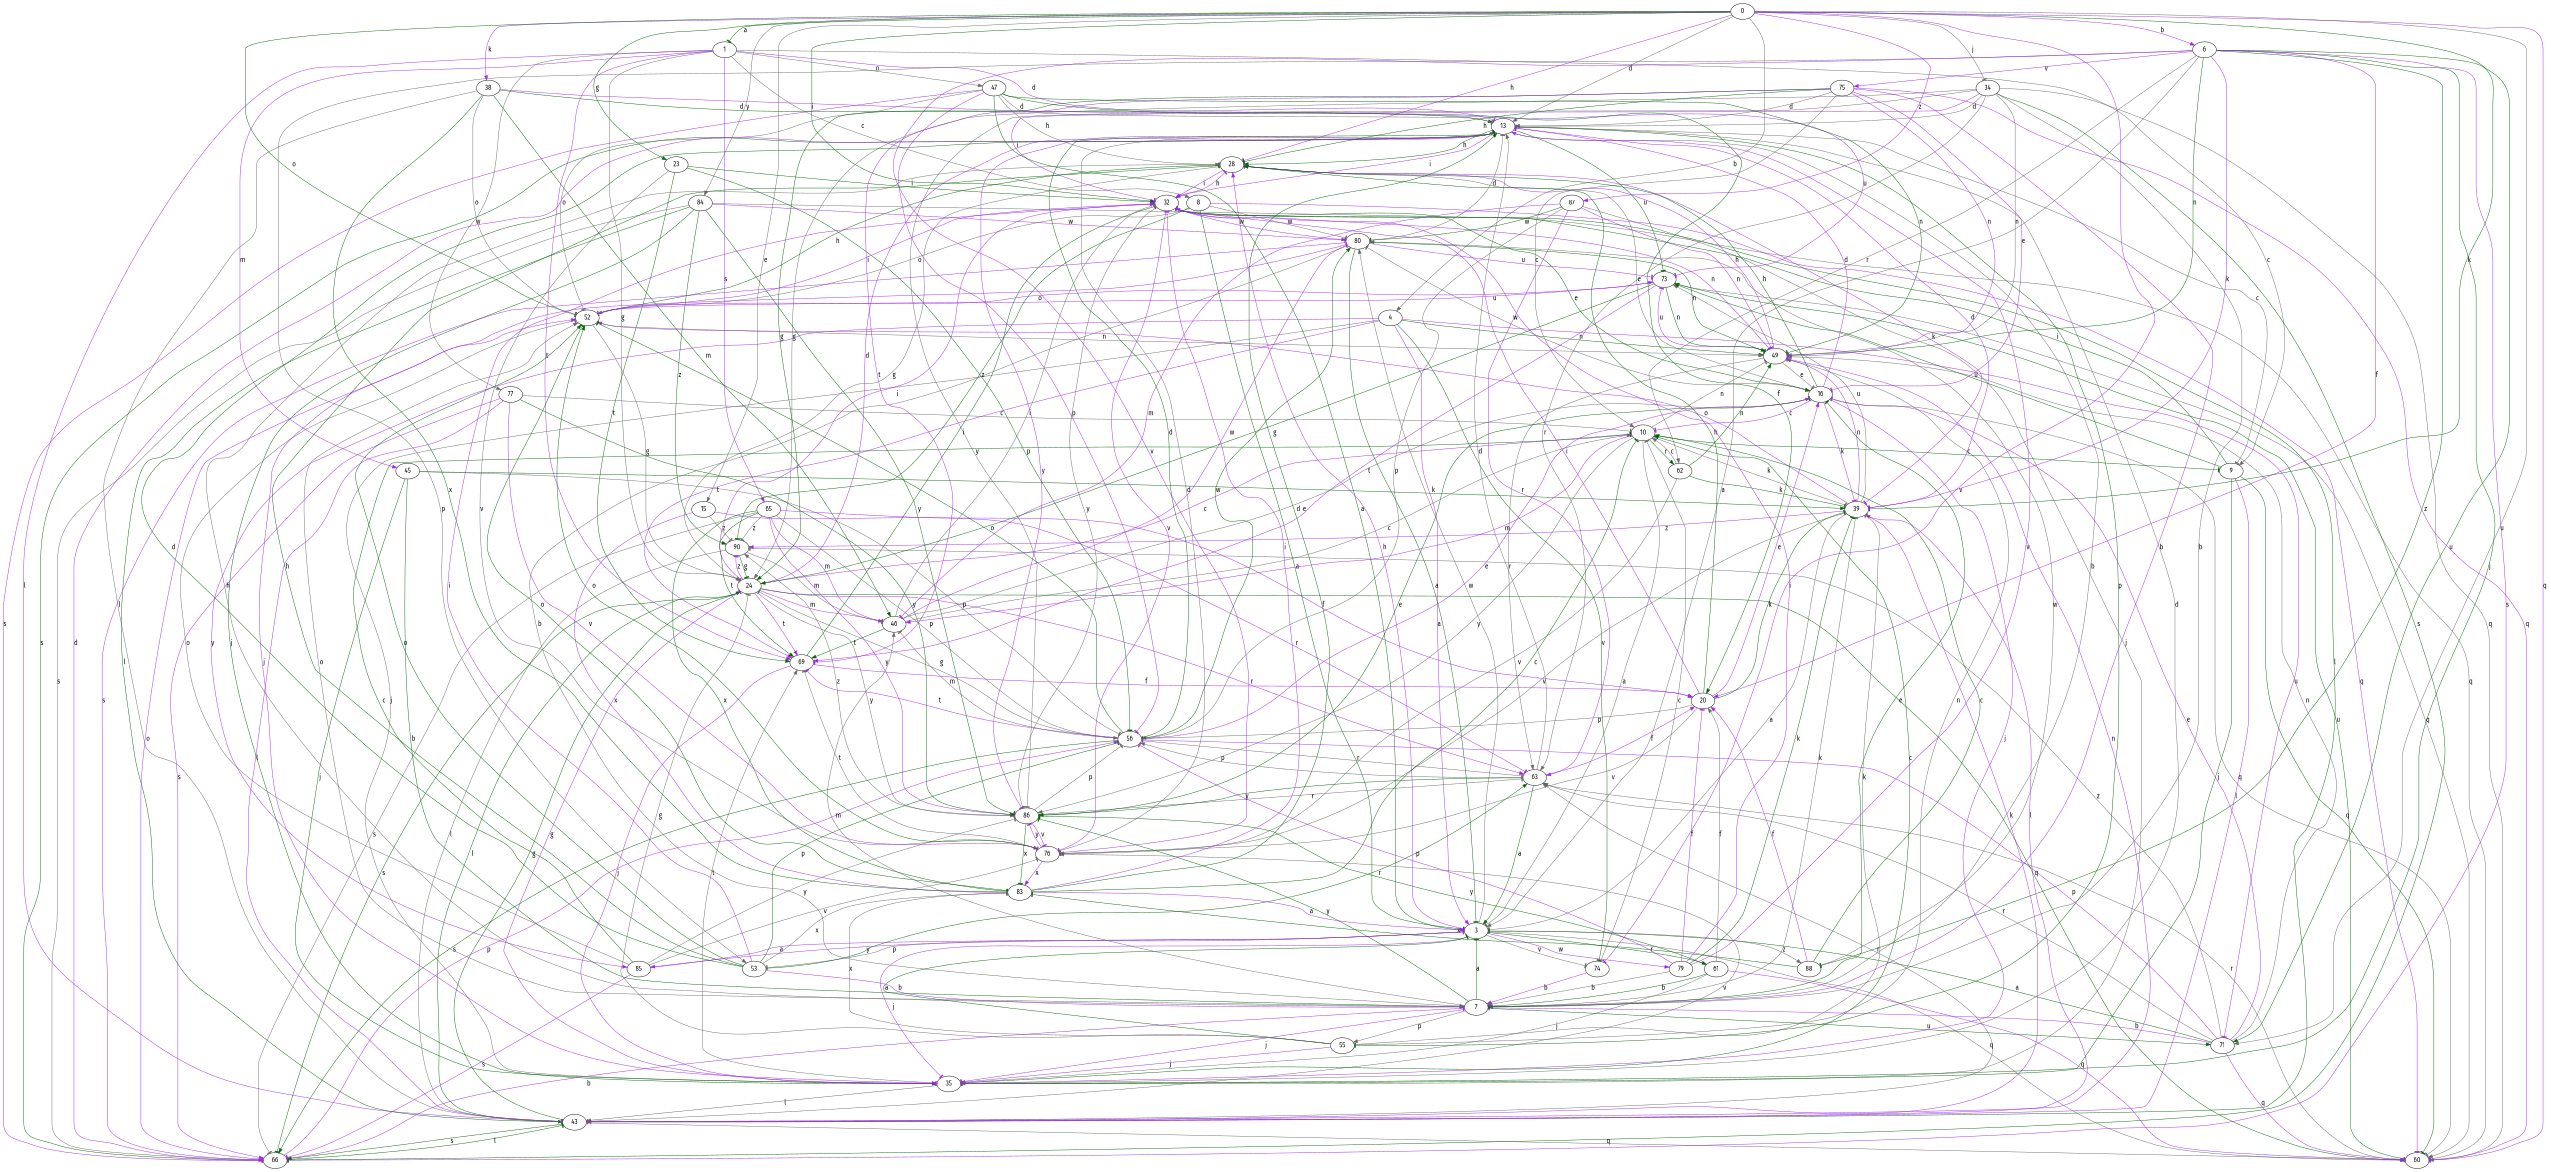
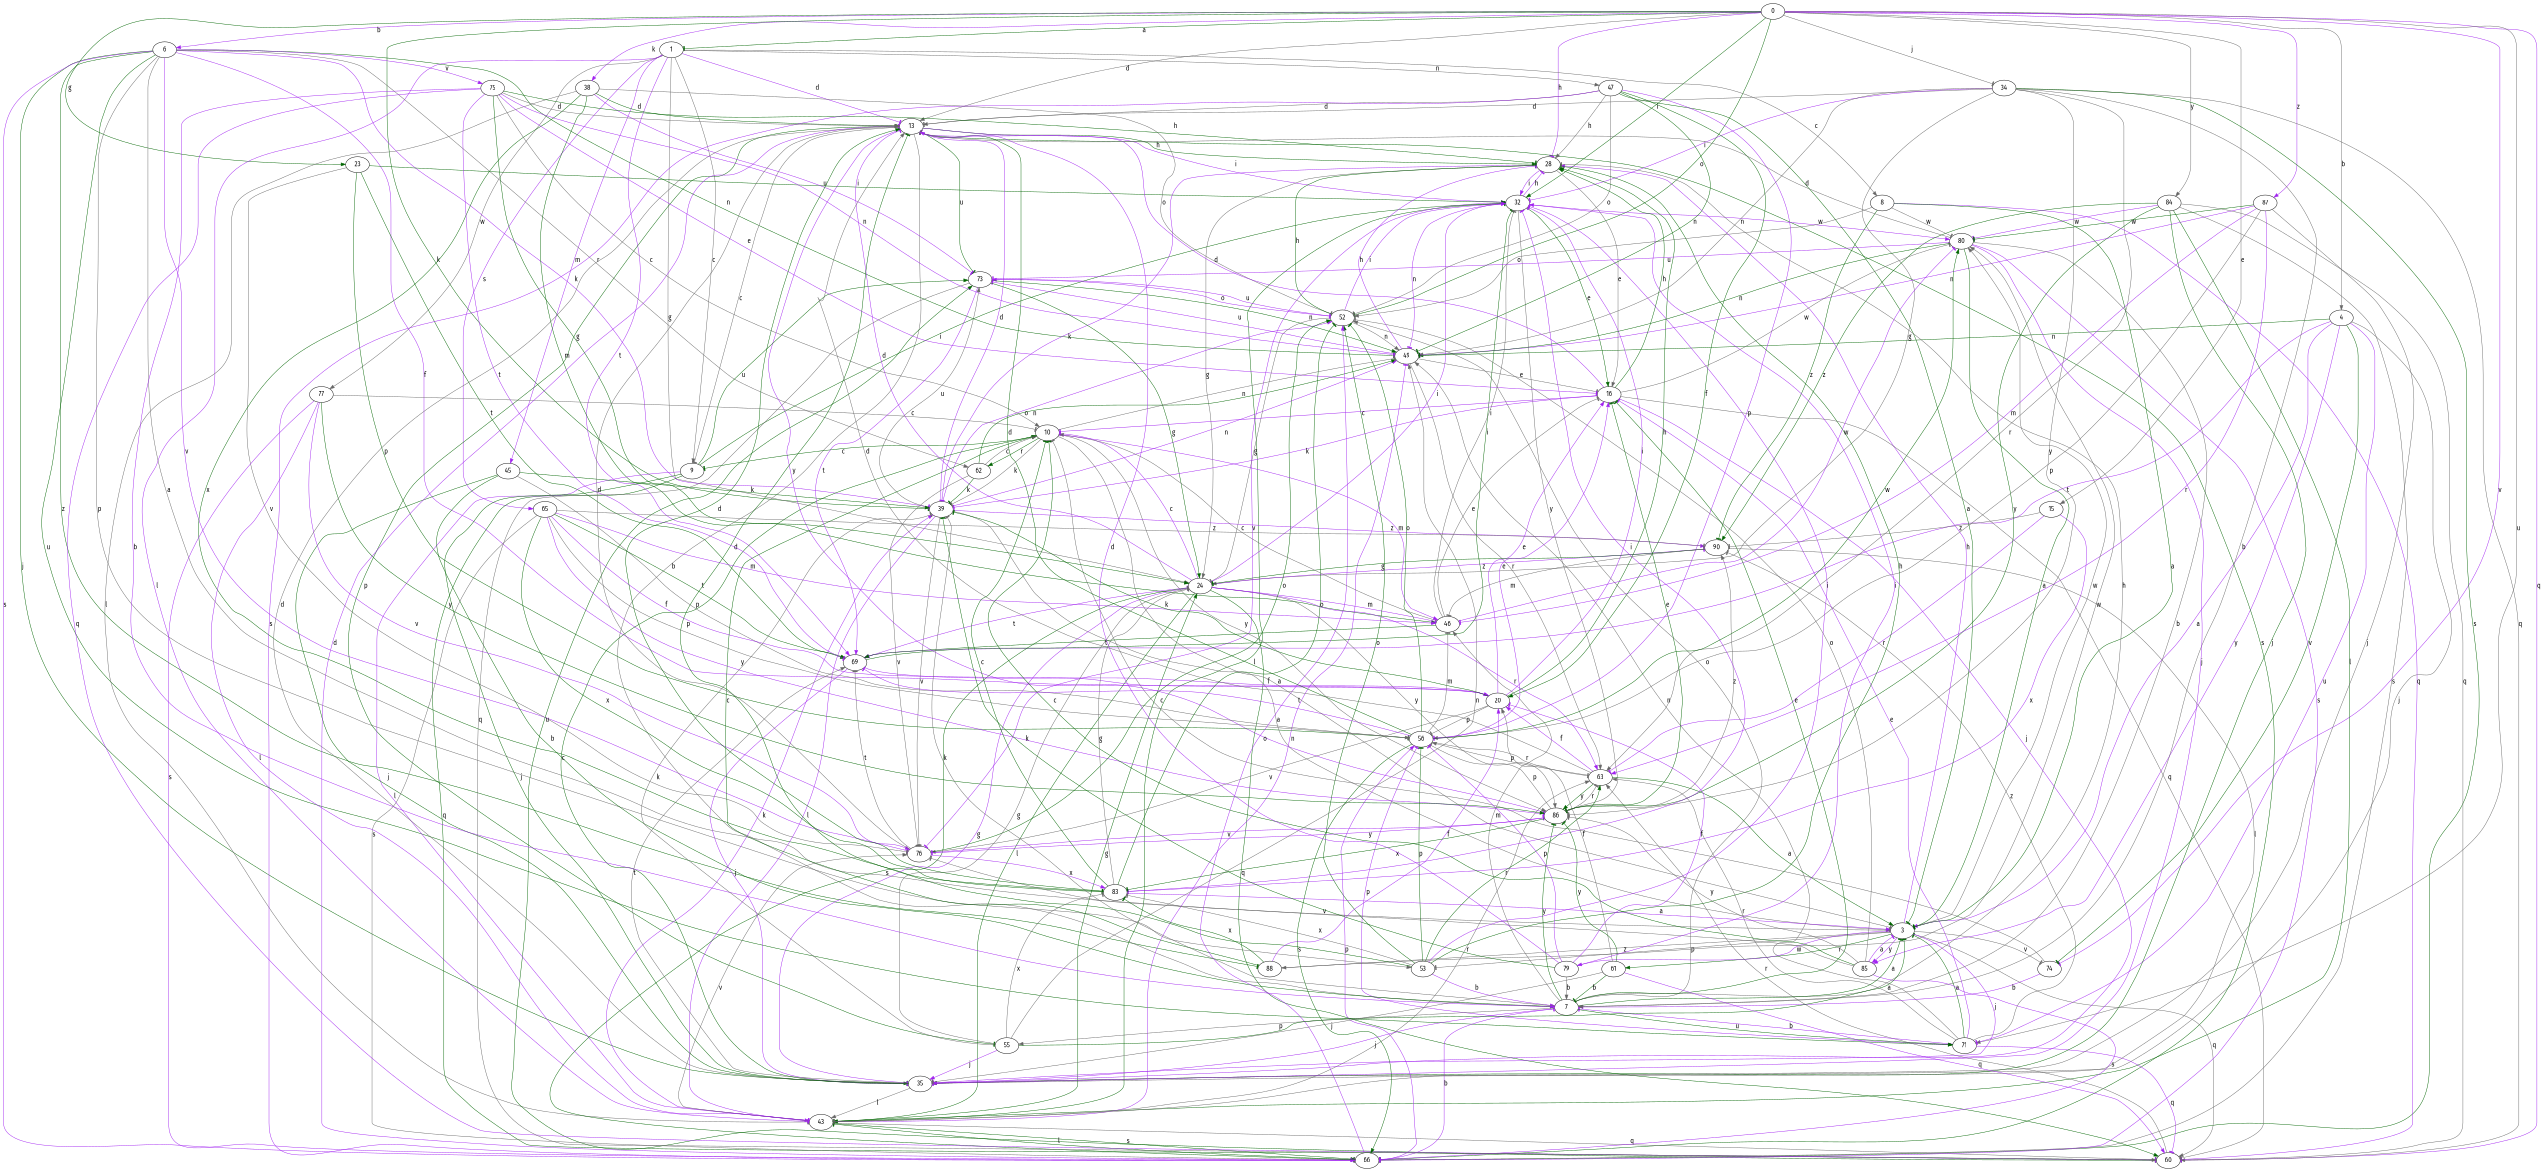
edge "79" -> "13": label "v" -> "d"
edge "56" -> "24": now "83" -> "24"
